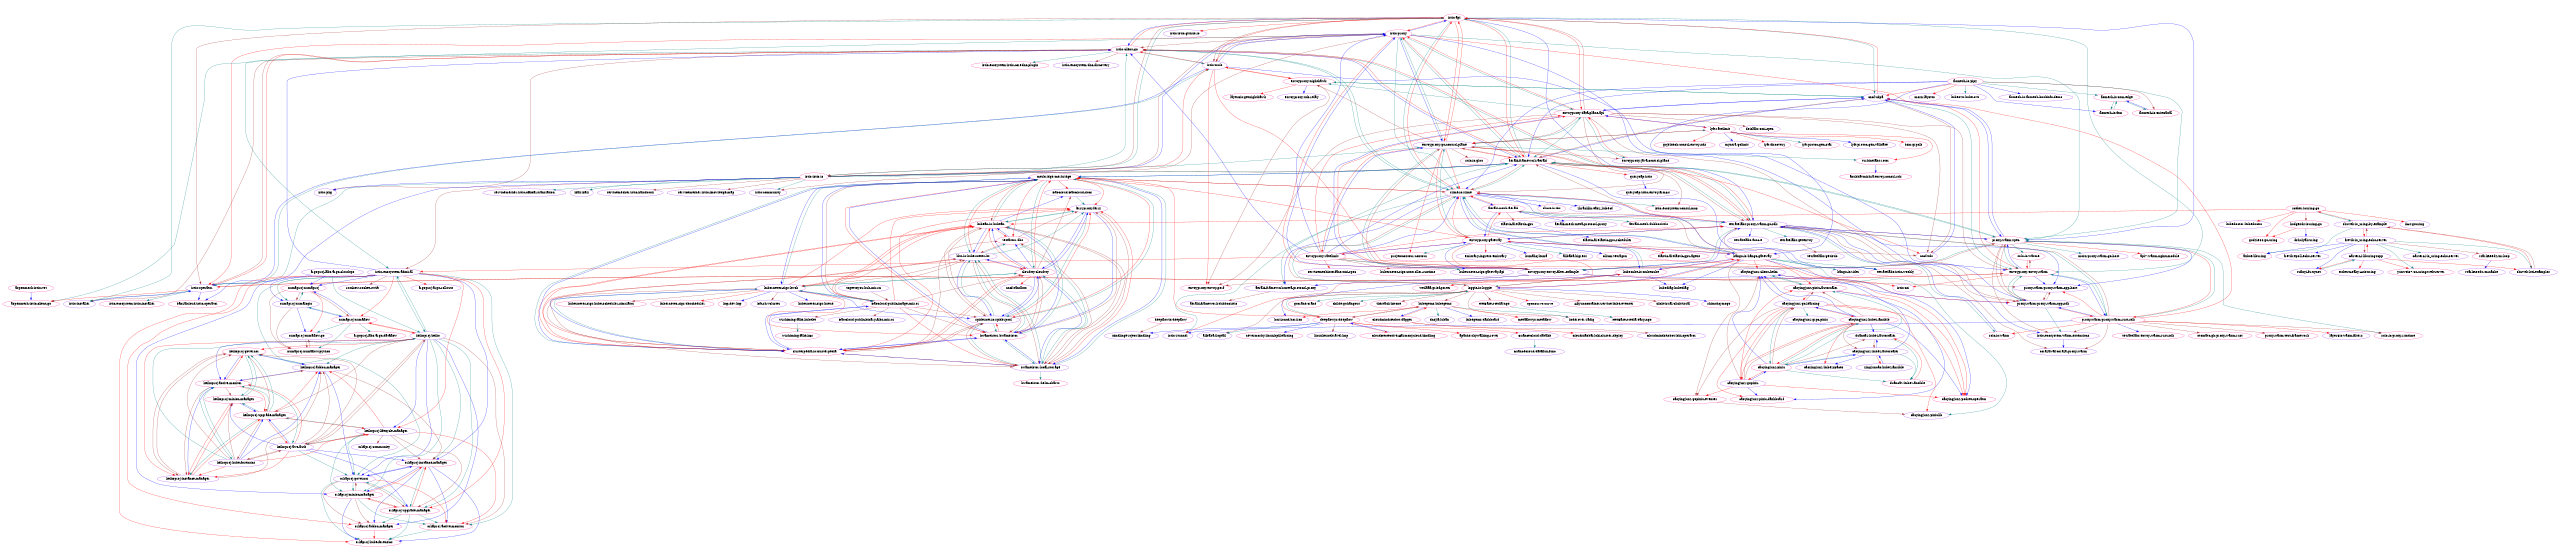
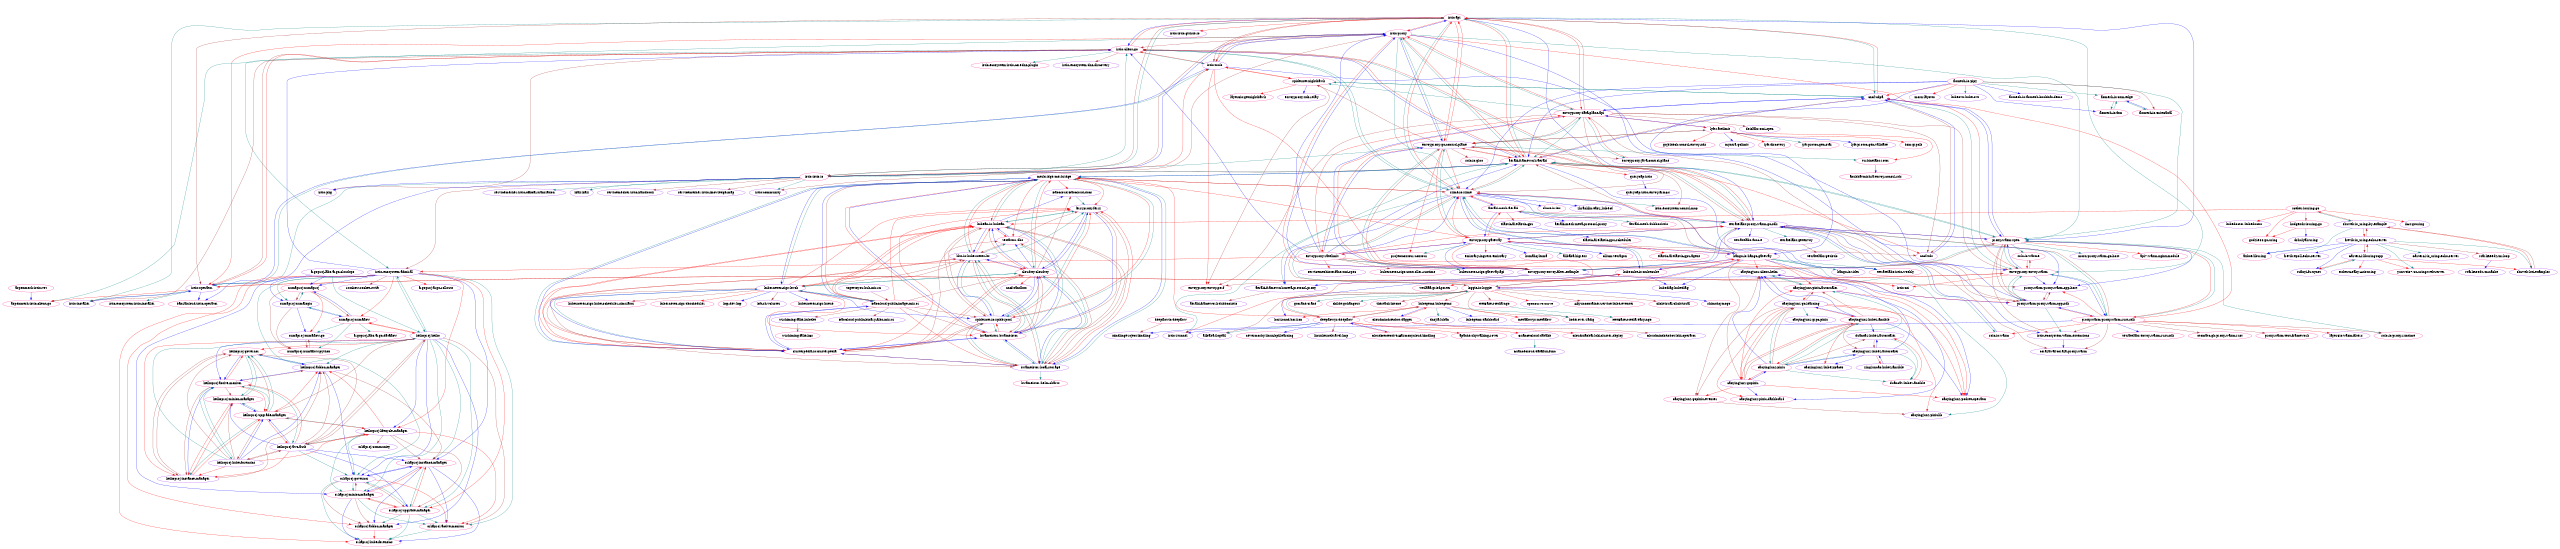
node "envoyproxy/nighthawk": label "envoyproxy/nighthawk" -> "spidernet/nighthawk"
